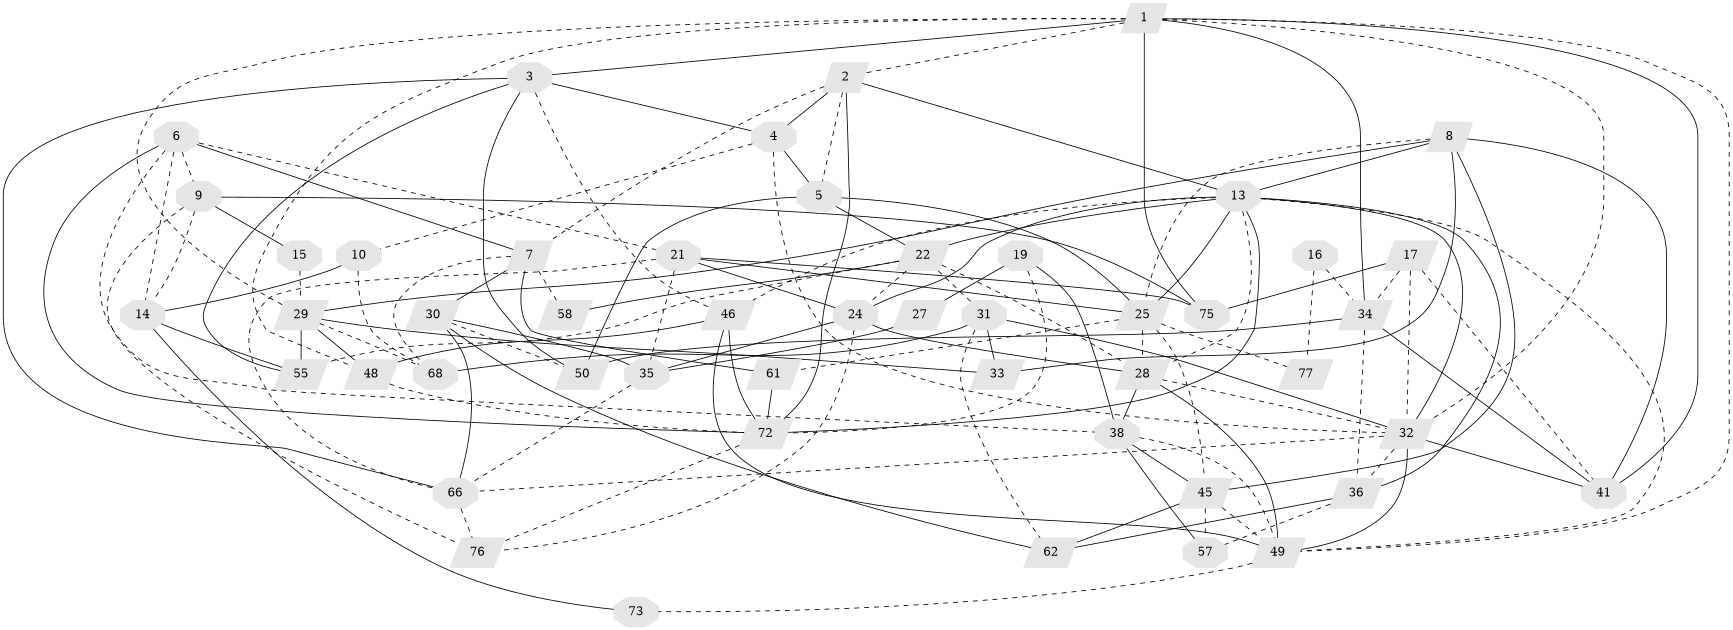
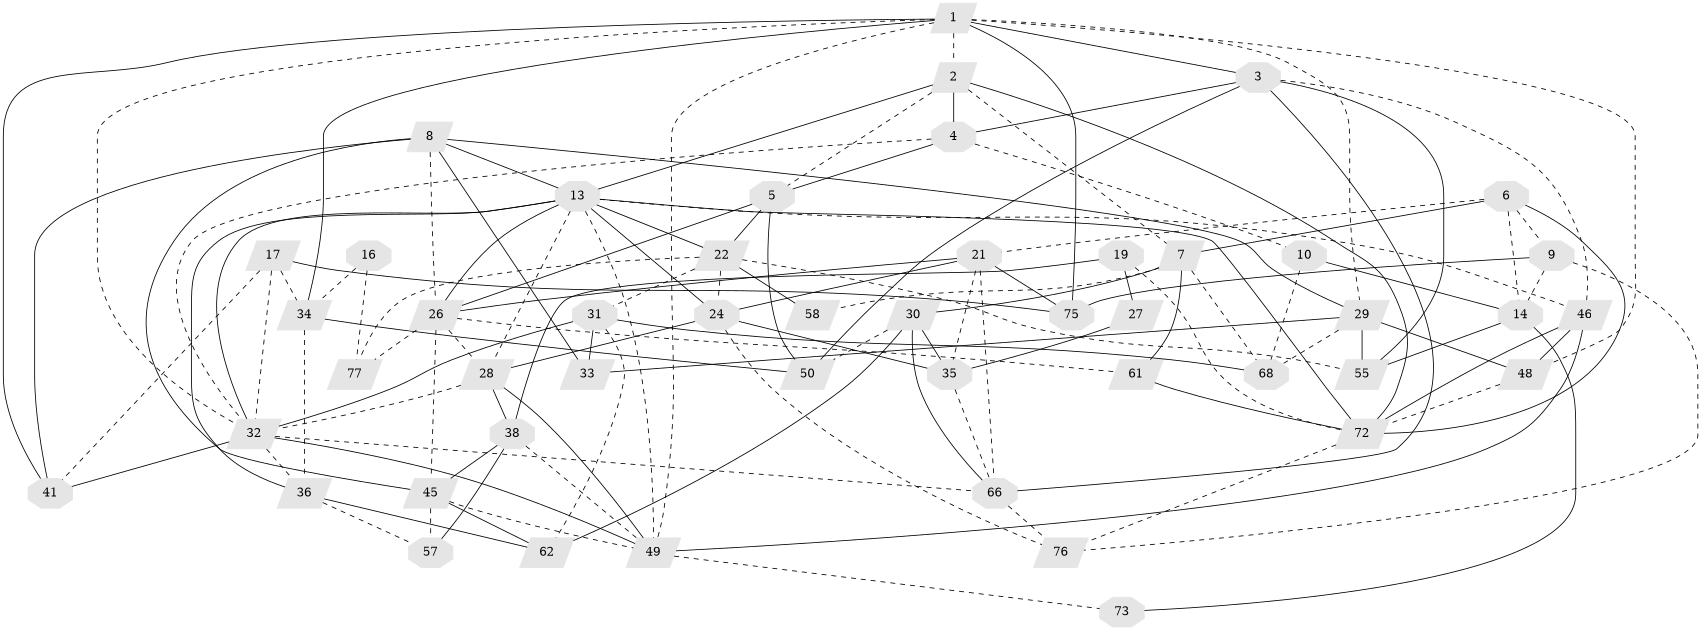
node "15": removed
edge "22" -- "28": now "22" -- "77"
node "25": label "25" -> "26"
edge "34" -- "41": removed
edge "6" -- "38": removed
